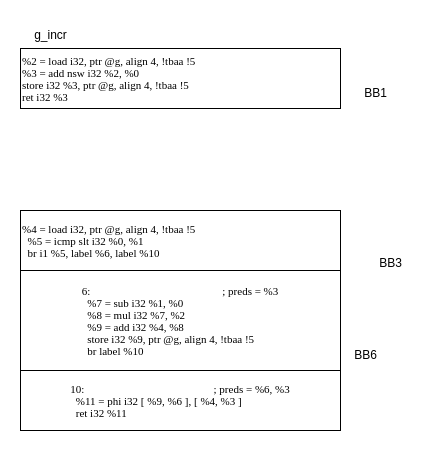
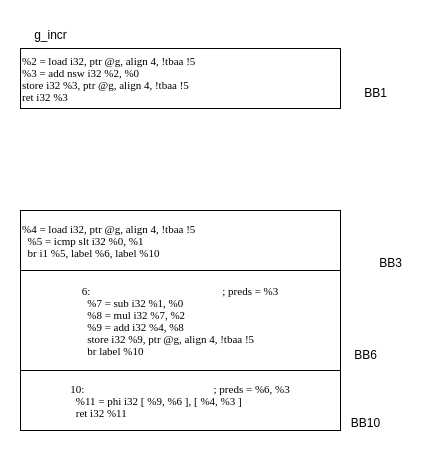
node "BB10": added
